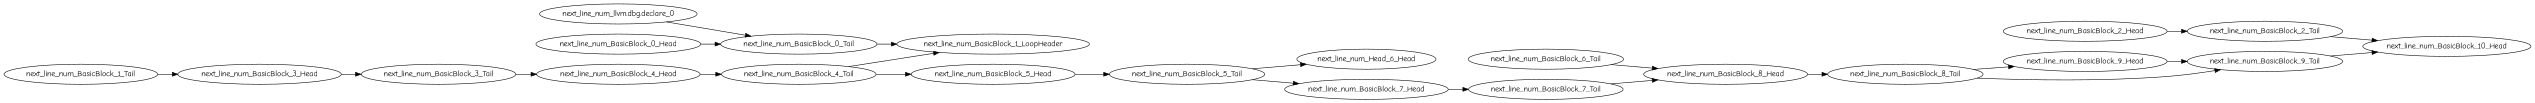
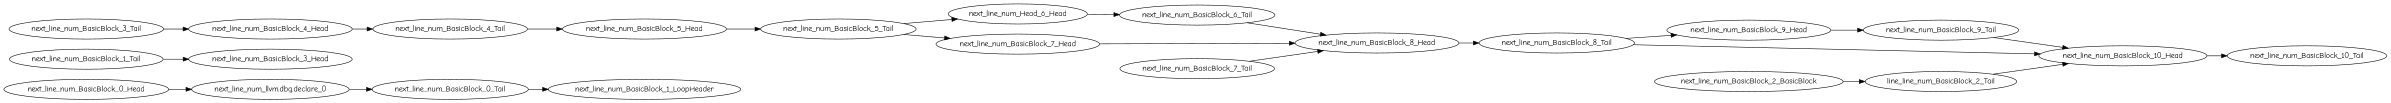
edge "next_line_num_Head_6_Head" -> "next_line_num_BasicBlock_6_Tail": added
node "next_line_num_BasicBlock_2_Head": label "next_line_num_BasicBlock_2_Head" -> "next_line_num_BasicBlock_2_BasicBlock"
node "next_line_num_BasicBlock_2_Tail": label "next_line_num_BasicBlock_2_Tail" -> "line_line_num_BasicBlock_2_Tail"
edge "next_line_num_BasicBlock_0_Head" -> "next_line_num_BasicBlock_0_Tail": now "next_line_num_BasicBlock_0_Head" -> "next_line_num_llvm.dbg.declare_0"
node "next_line_num_BasicBlock_10_Tail": added
edge "next_line_num_BasicBlock_4_Tail" -> "next_line_num_BasicBlock_1_LoopHeader": removed
edge "next_line_num_BasicBlock_3_Head" -> "next_line_num_BasicBlock_3_Tail": removed
edge "next_line_num_BasicBlock_8_Tail" -> "next_line_num_BasicBlock_9_Tail": now "next_line_num_BasicBlock_8_Tail" -> "next_line_num_BasicBlock_10_Head"
edge "next_line_num_BasicBlock_7_Head" -> "next_line_num_BasicBlock_7_Tail": now "next_line_num_BasicBlock_7_Head" -> "next_line_num_BasicBlock_8_Head"
